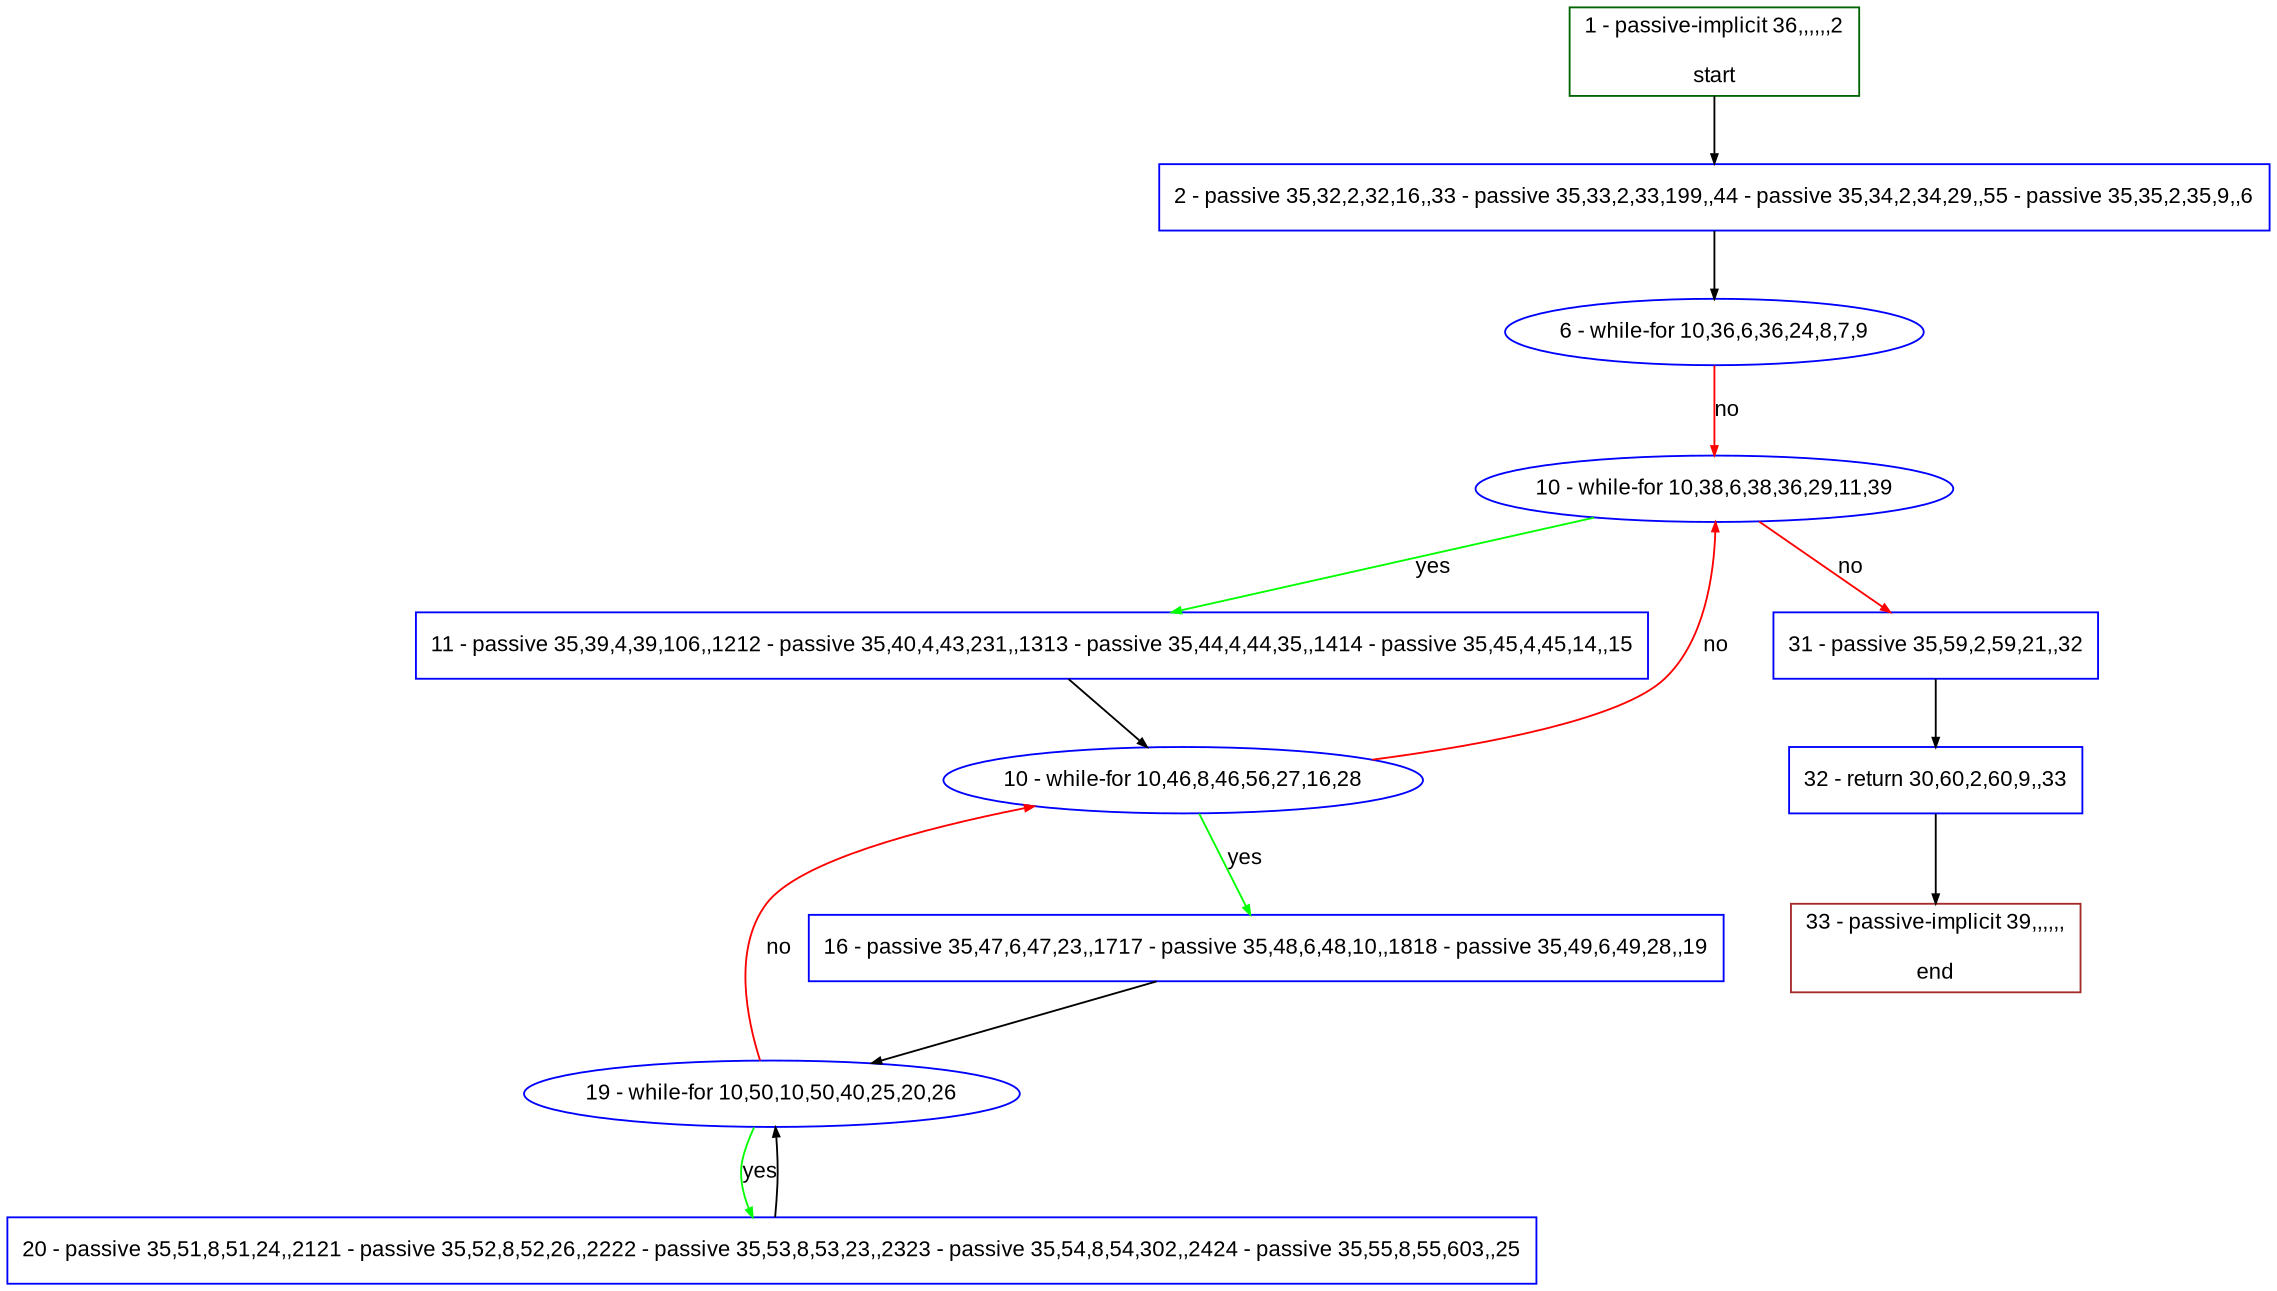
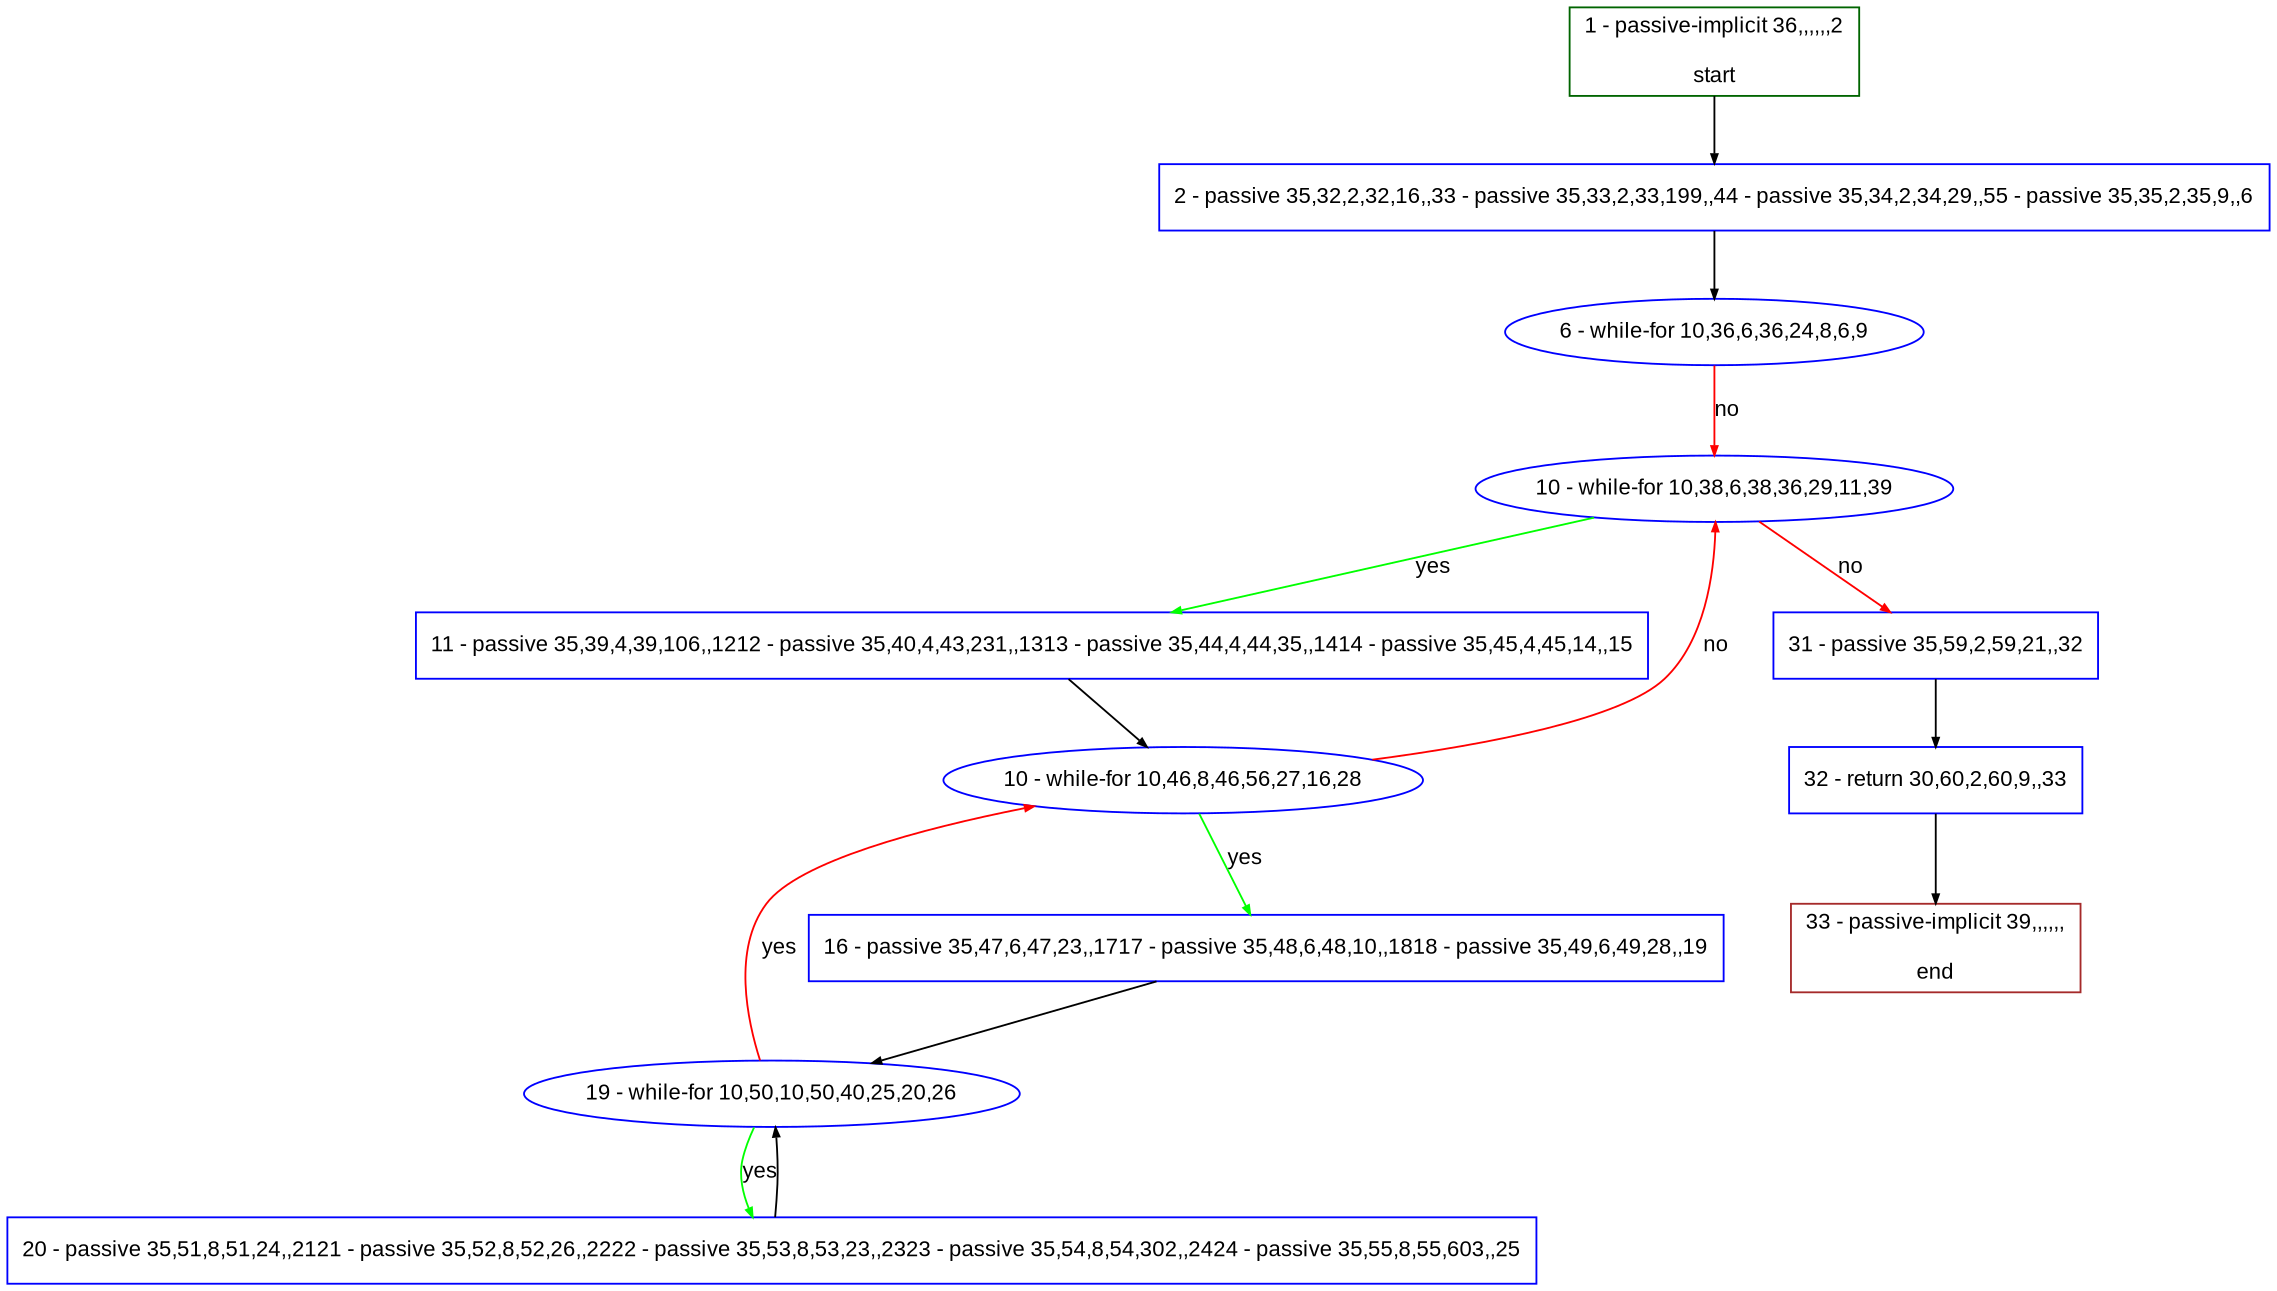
node "6 - while-for 10,36,6,36,24,8,7,9": label "6 - while-for 10,36,6,36,24,8,7,9" -> "6 - while-for 10,36,6,36,24,8,6,9"
edge "19 - while-for 10,50,10,50,40,25,20,26" -> "10 - while-for 10,46,8,46,56,27,16,28": label "no" -> "yes"
